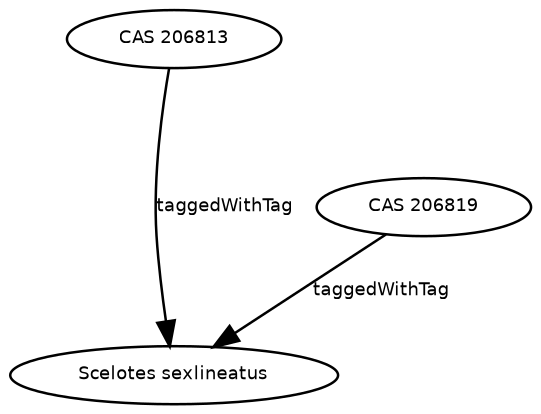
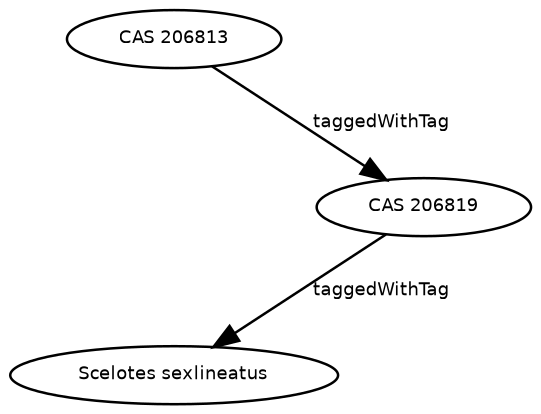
edge "CAS 206813" -> "Scelotes sexlineatus": now "CAS 206813" -> "CAS 206819"
